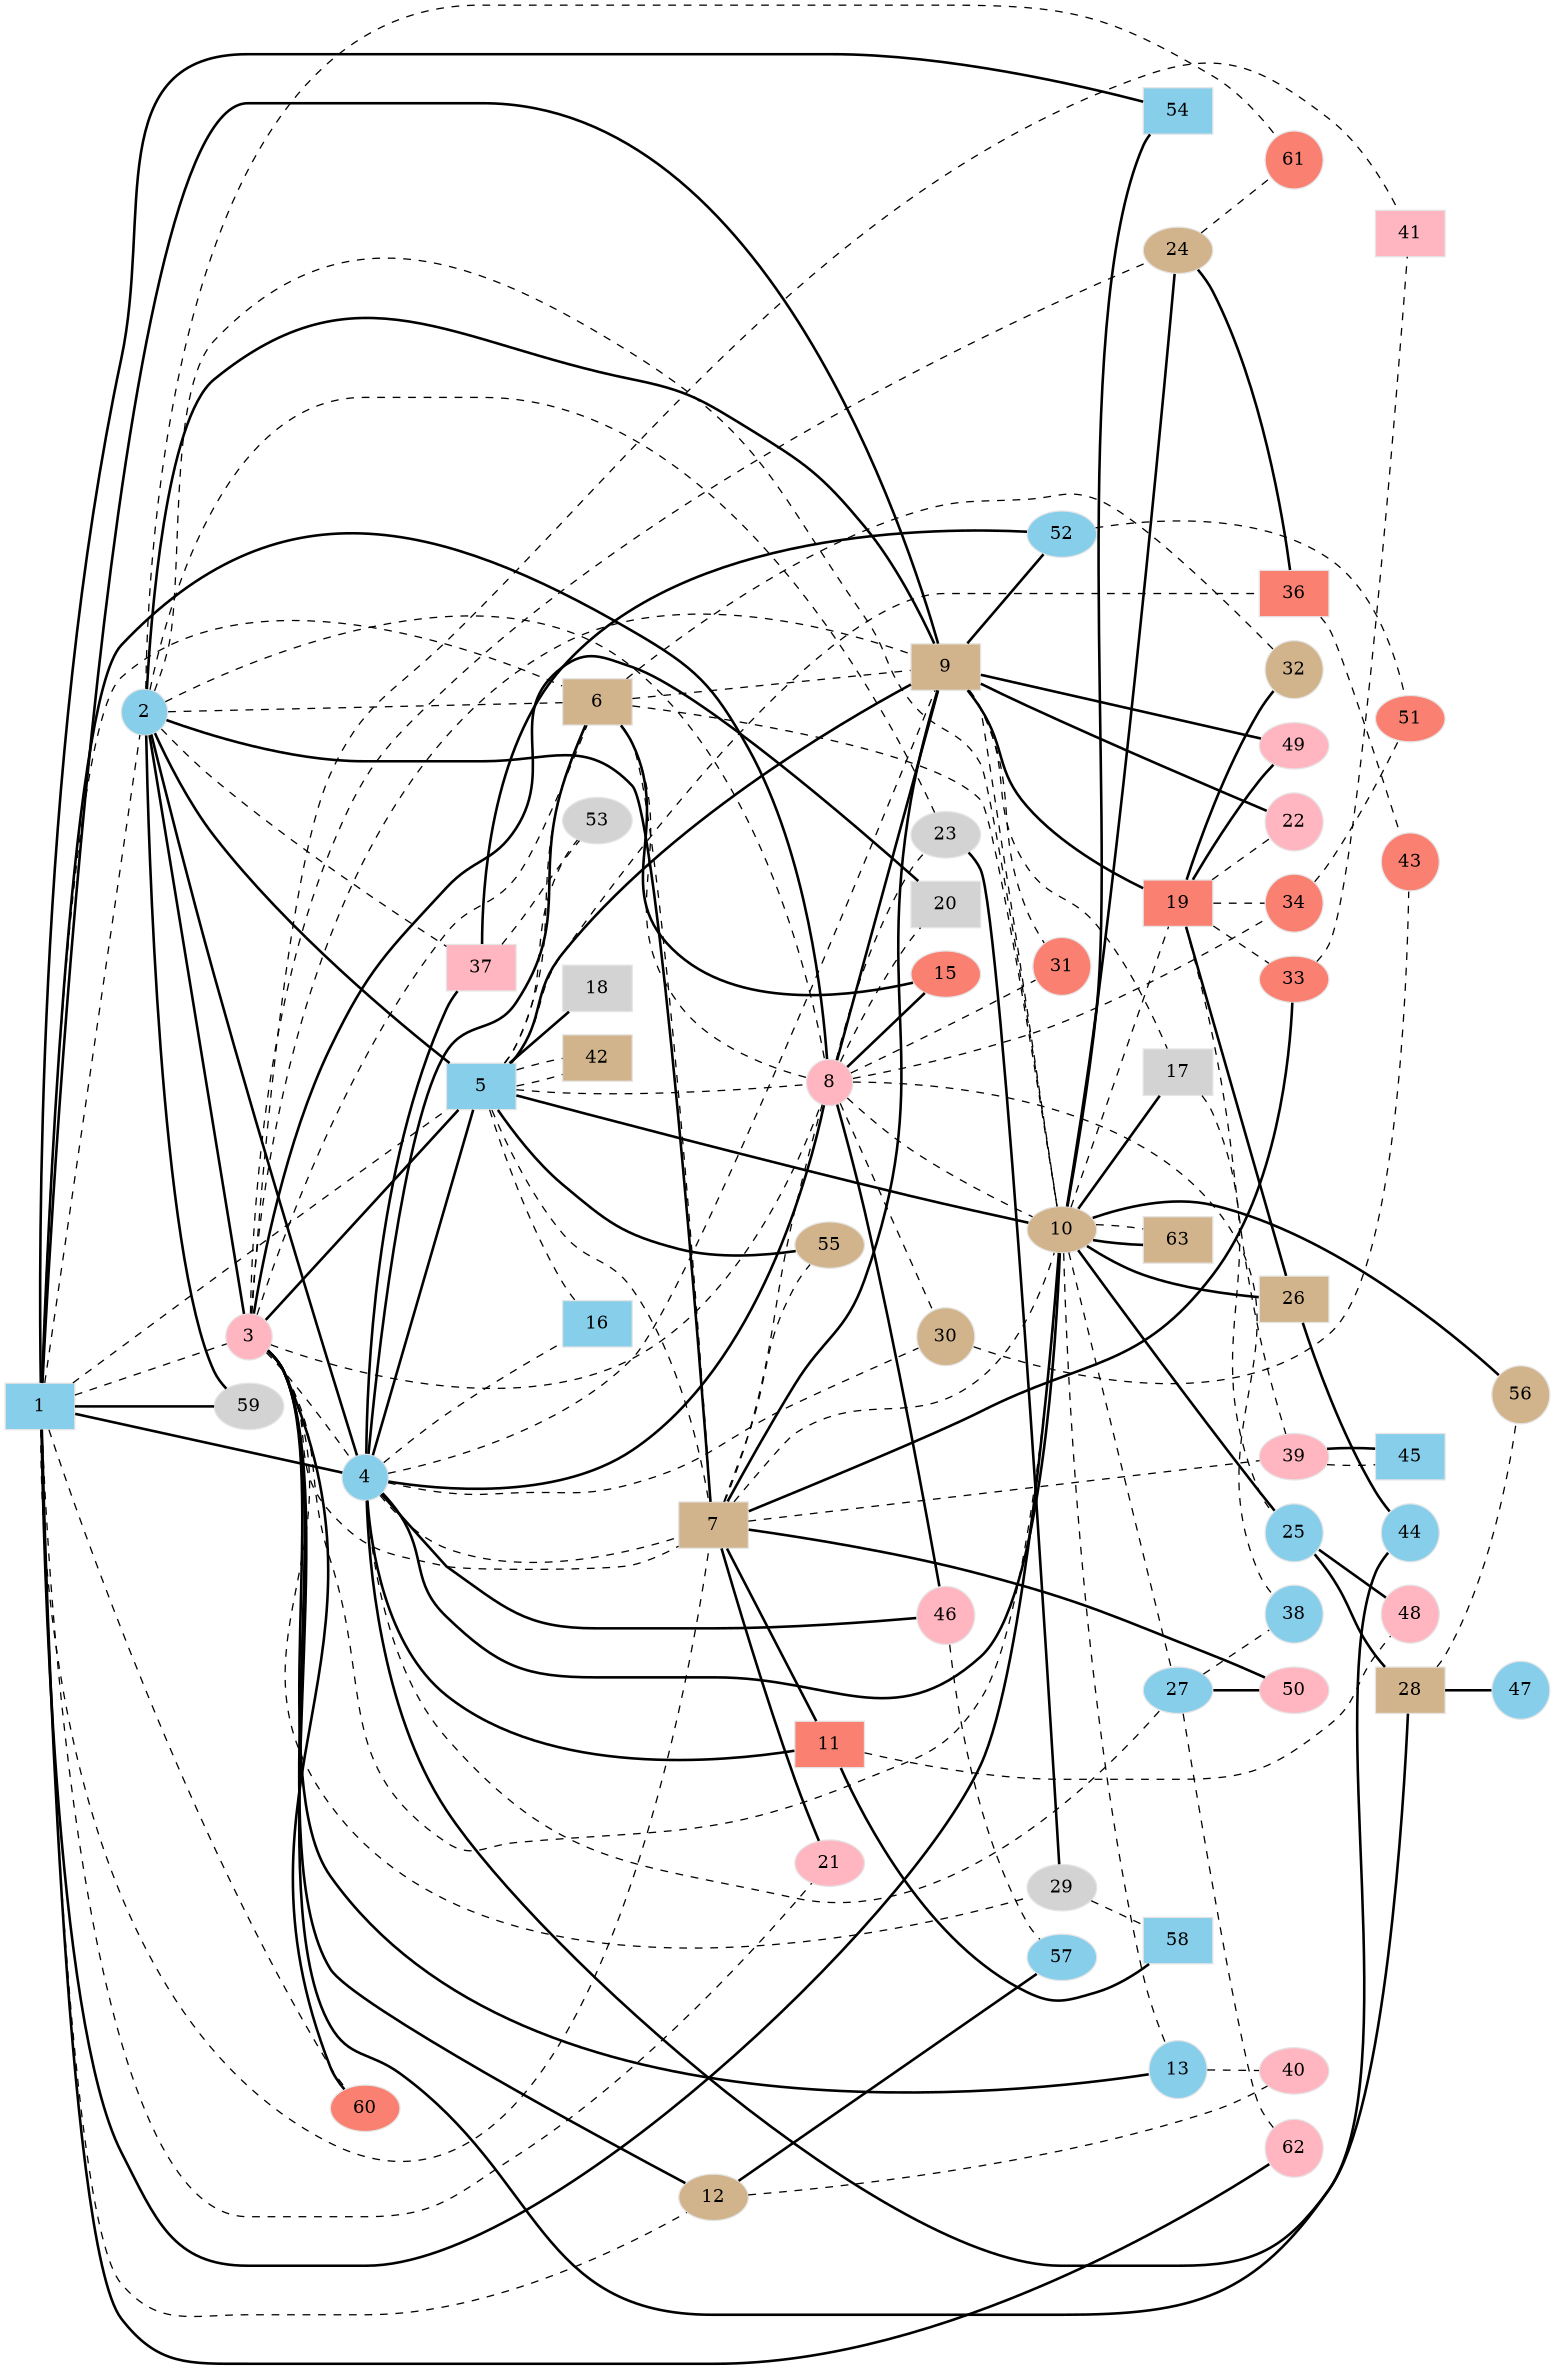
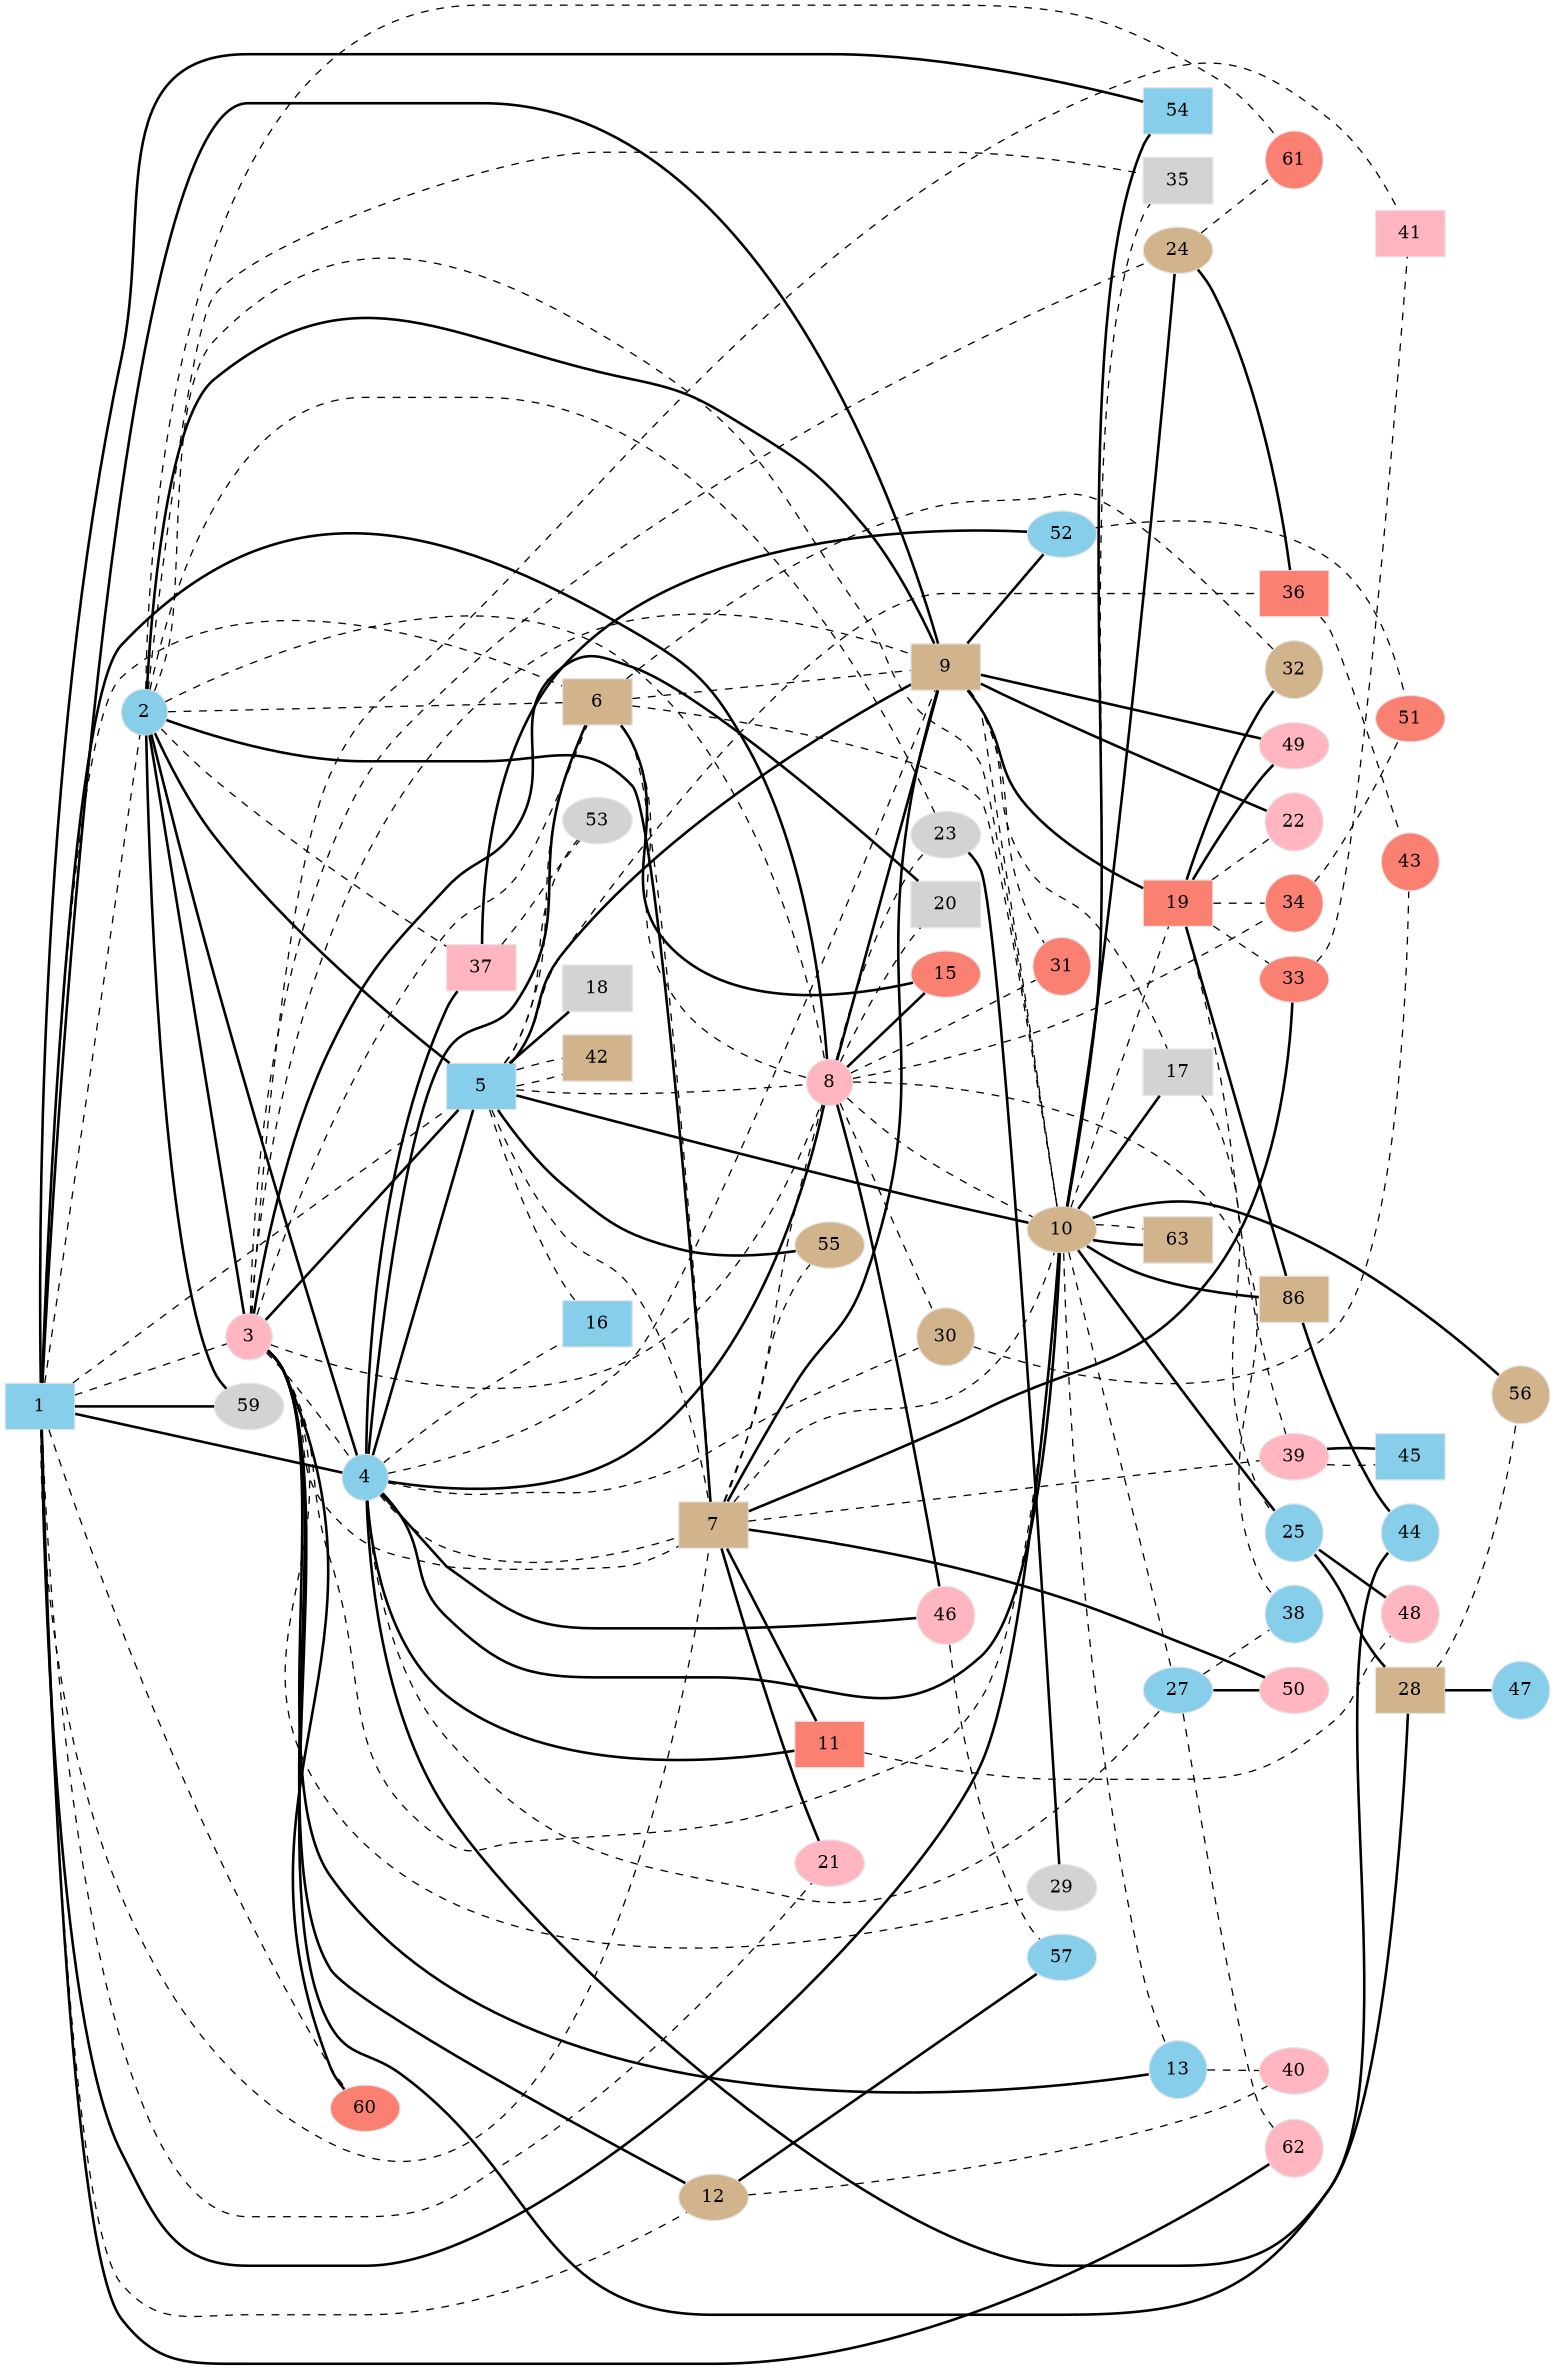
node "35": added
node "26": label "26" -> "86"
node "58": removed
